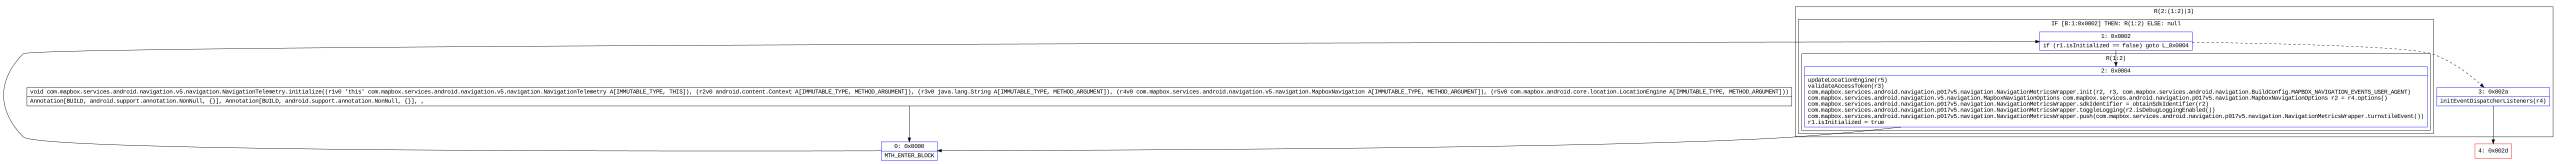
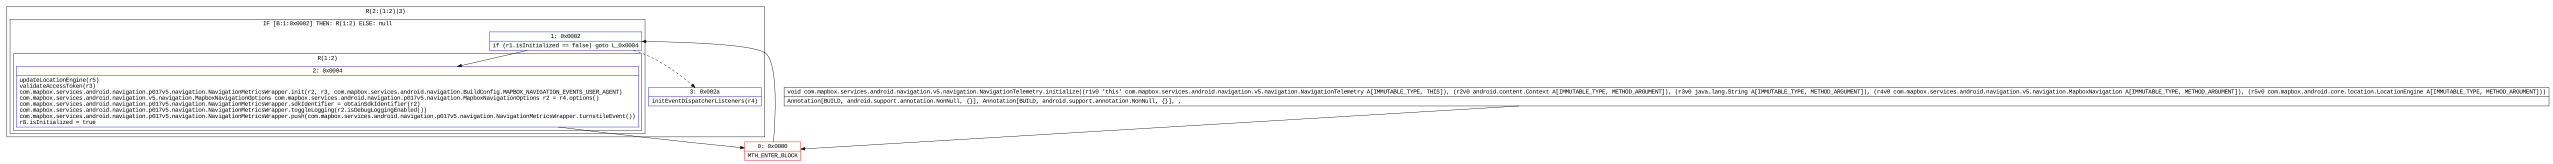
node "2: 0x0004": text "r1.isInitialized = true" -> "r8.isInitialized = true"
node "0: 0x0000": color blue -> red
node "4: 0x002d": removed
